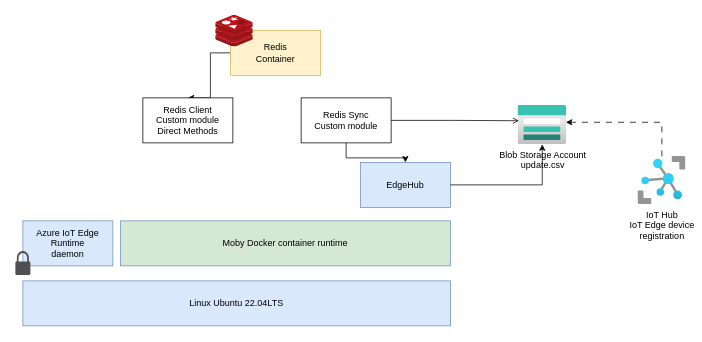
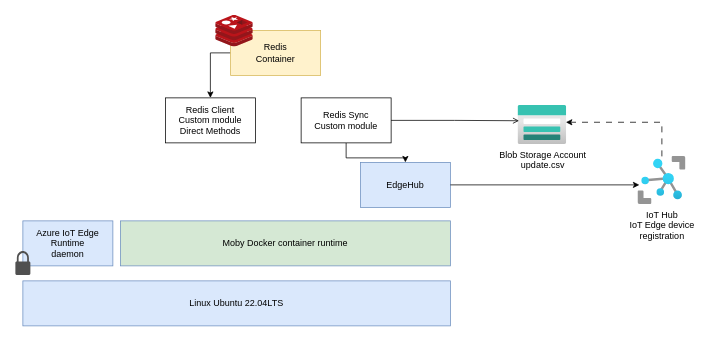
node "Redis Client Custom module Direct Methods": moved (188, 120) -> (210, 120)
edge "EdgeHub" -> "Blob Storage Account update.csv": now "EdgeHub" -> "IoT Hub IoT Edge device registration"
